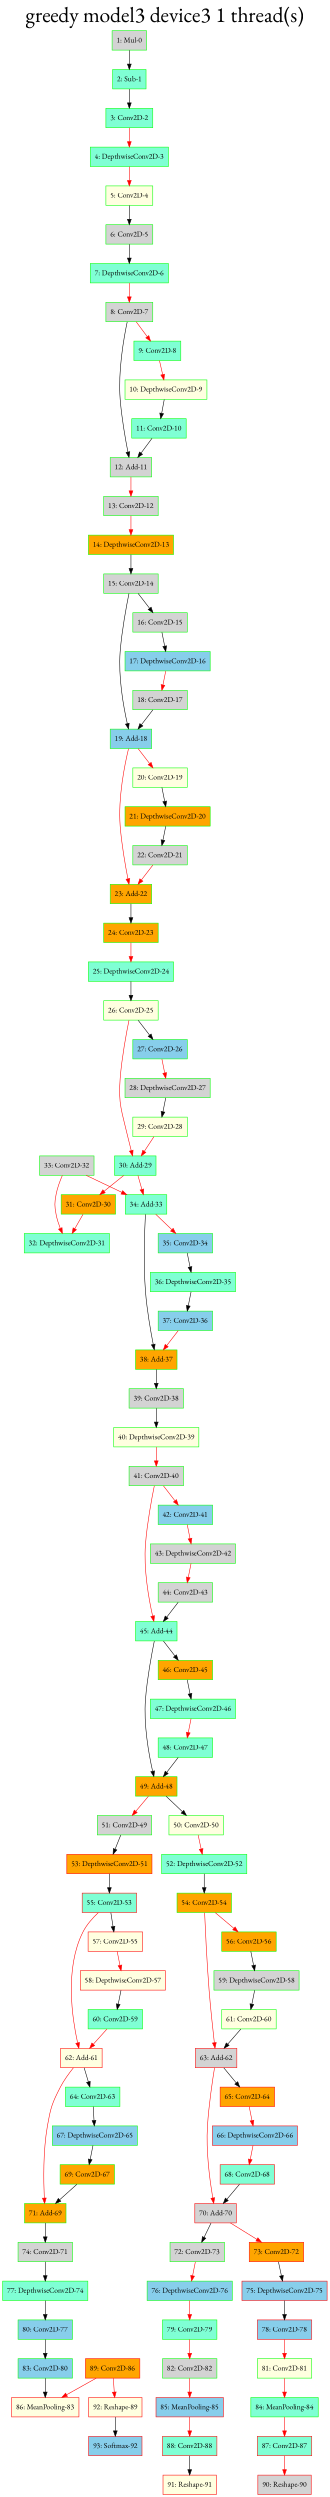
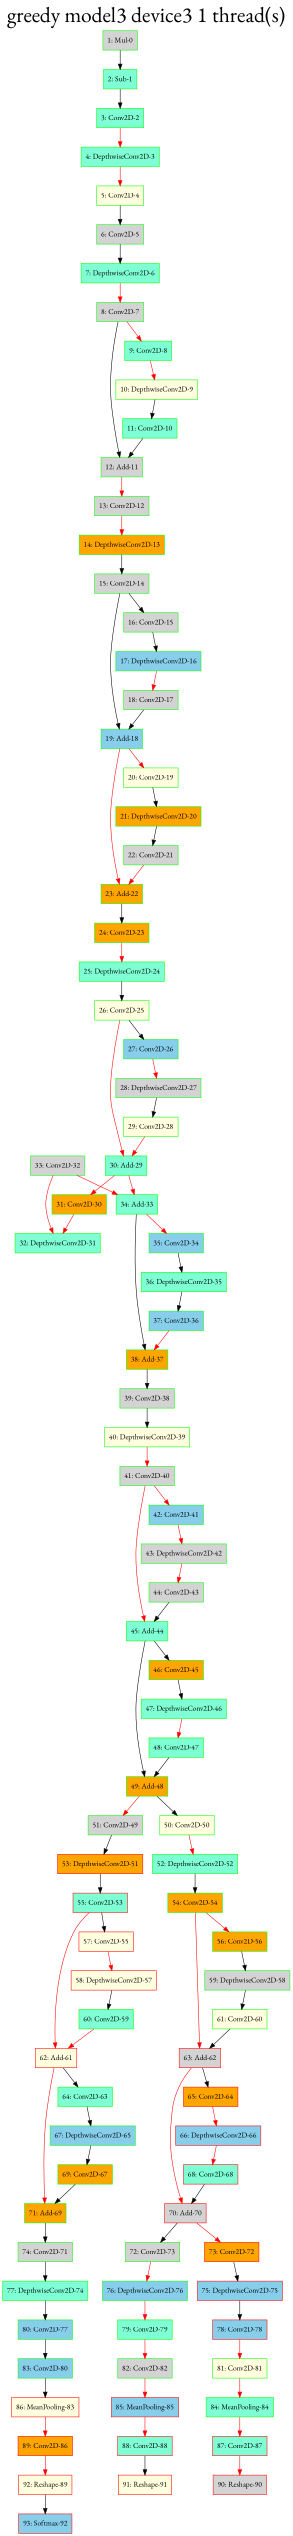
edge "89: Conv2D-86" -> "86: MeanPooling-83": reversed
